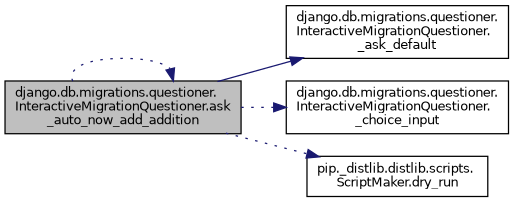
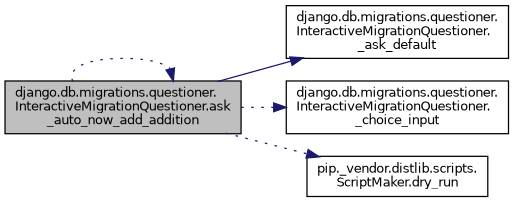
node "pip._distlib.distlib.scripts. ScriptMaker.dry_run": label "pip._distlib.distlib.scripts. ScriptMaker.dry_run" -> "pip._vendor.distlib.scripts. ScriptMaker.dry_run"
